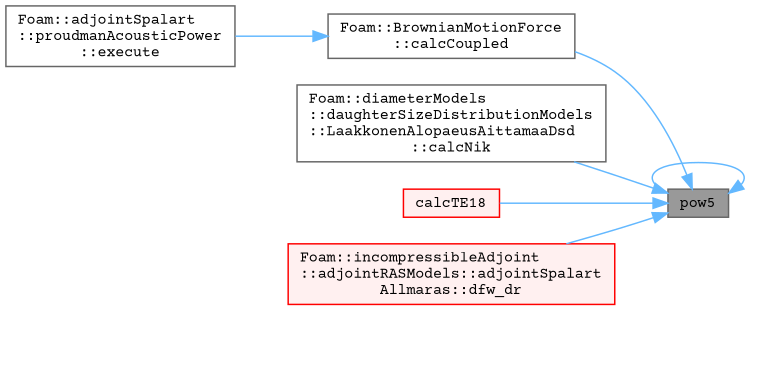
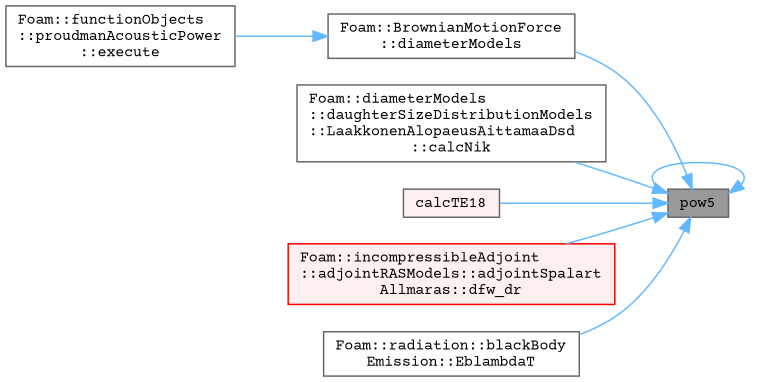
node "Foam::adjointSpalart ::proudmanAcousticPower ::execute": label "Foam::adjointSpalart ::proudmanAcousticPower ::execute" -> "Foam::functionObjects ::proudmanAcousticPower ::execute"
node "Foam::BrownianMotionForce ::calcCoupled": label "Foam::BrownianMotionForce ::calcCoupled" -> "Foam::BrownianMotionForce ::diameterModels"
node "calcTE18": color red -> grey40
node "Foam::radiation::blackBody Emission::EblambdaT": added
